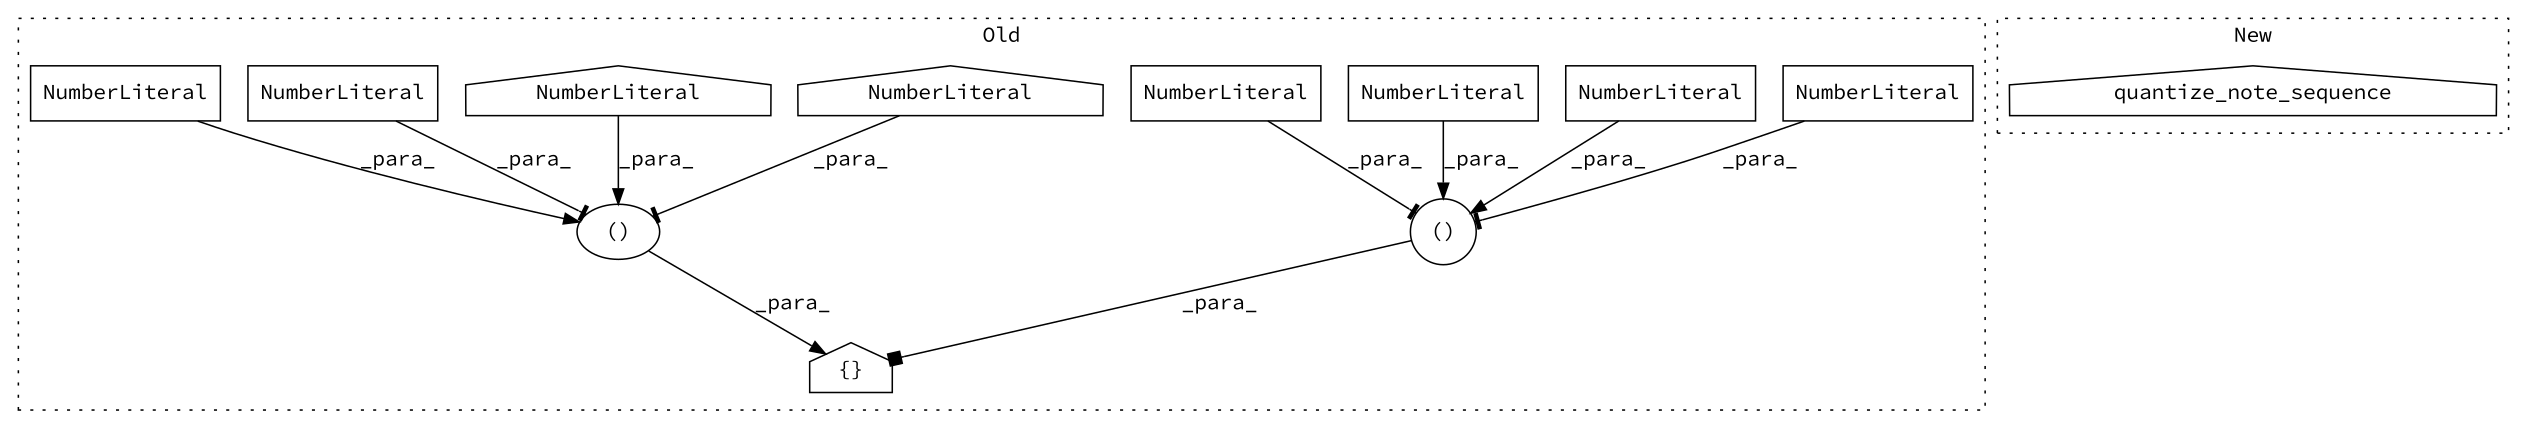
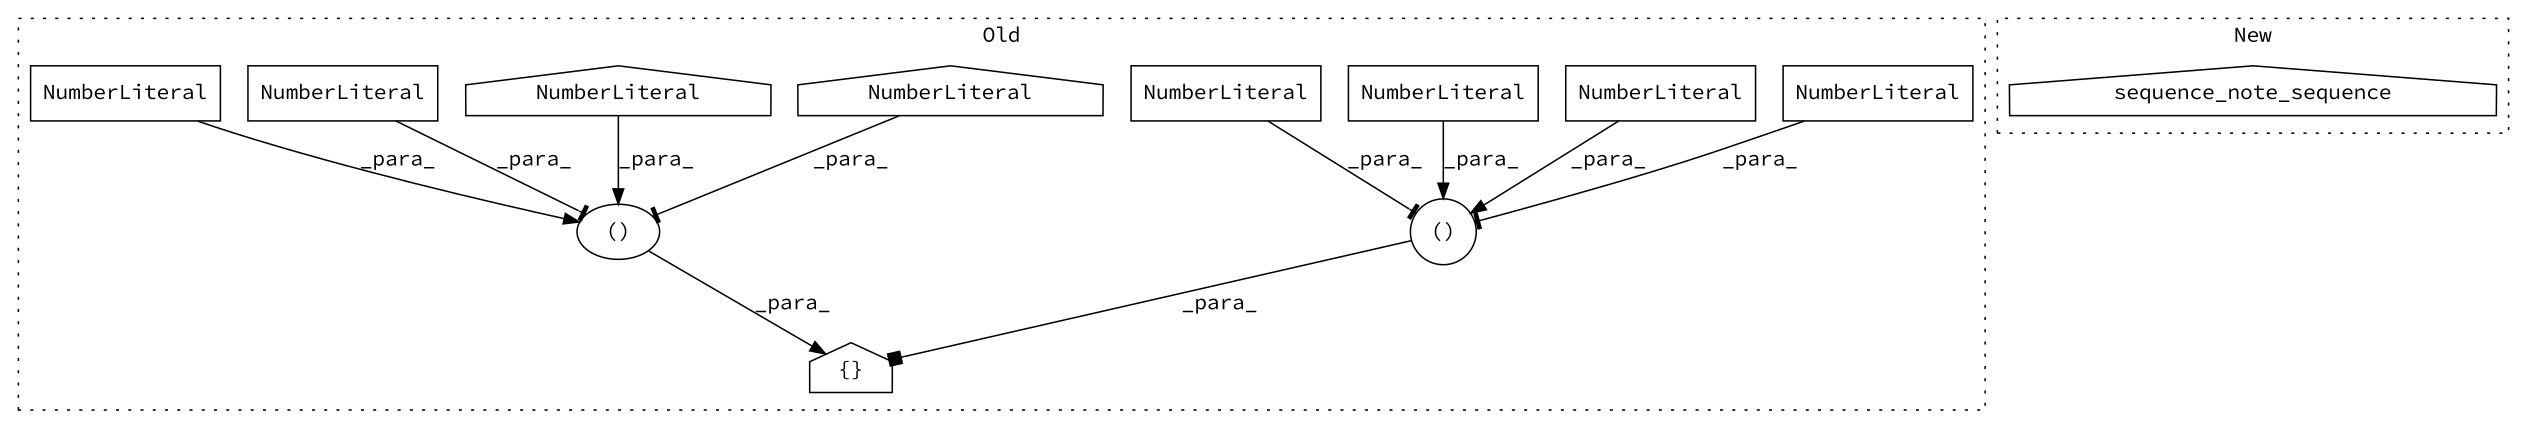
node "quantize_note_sequence": label "quantize_note_sequence" -> "sequence_note_sequence"
